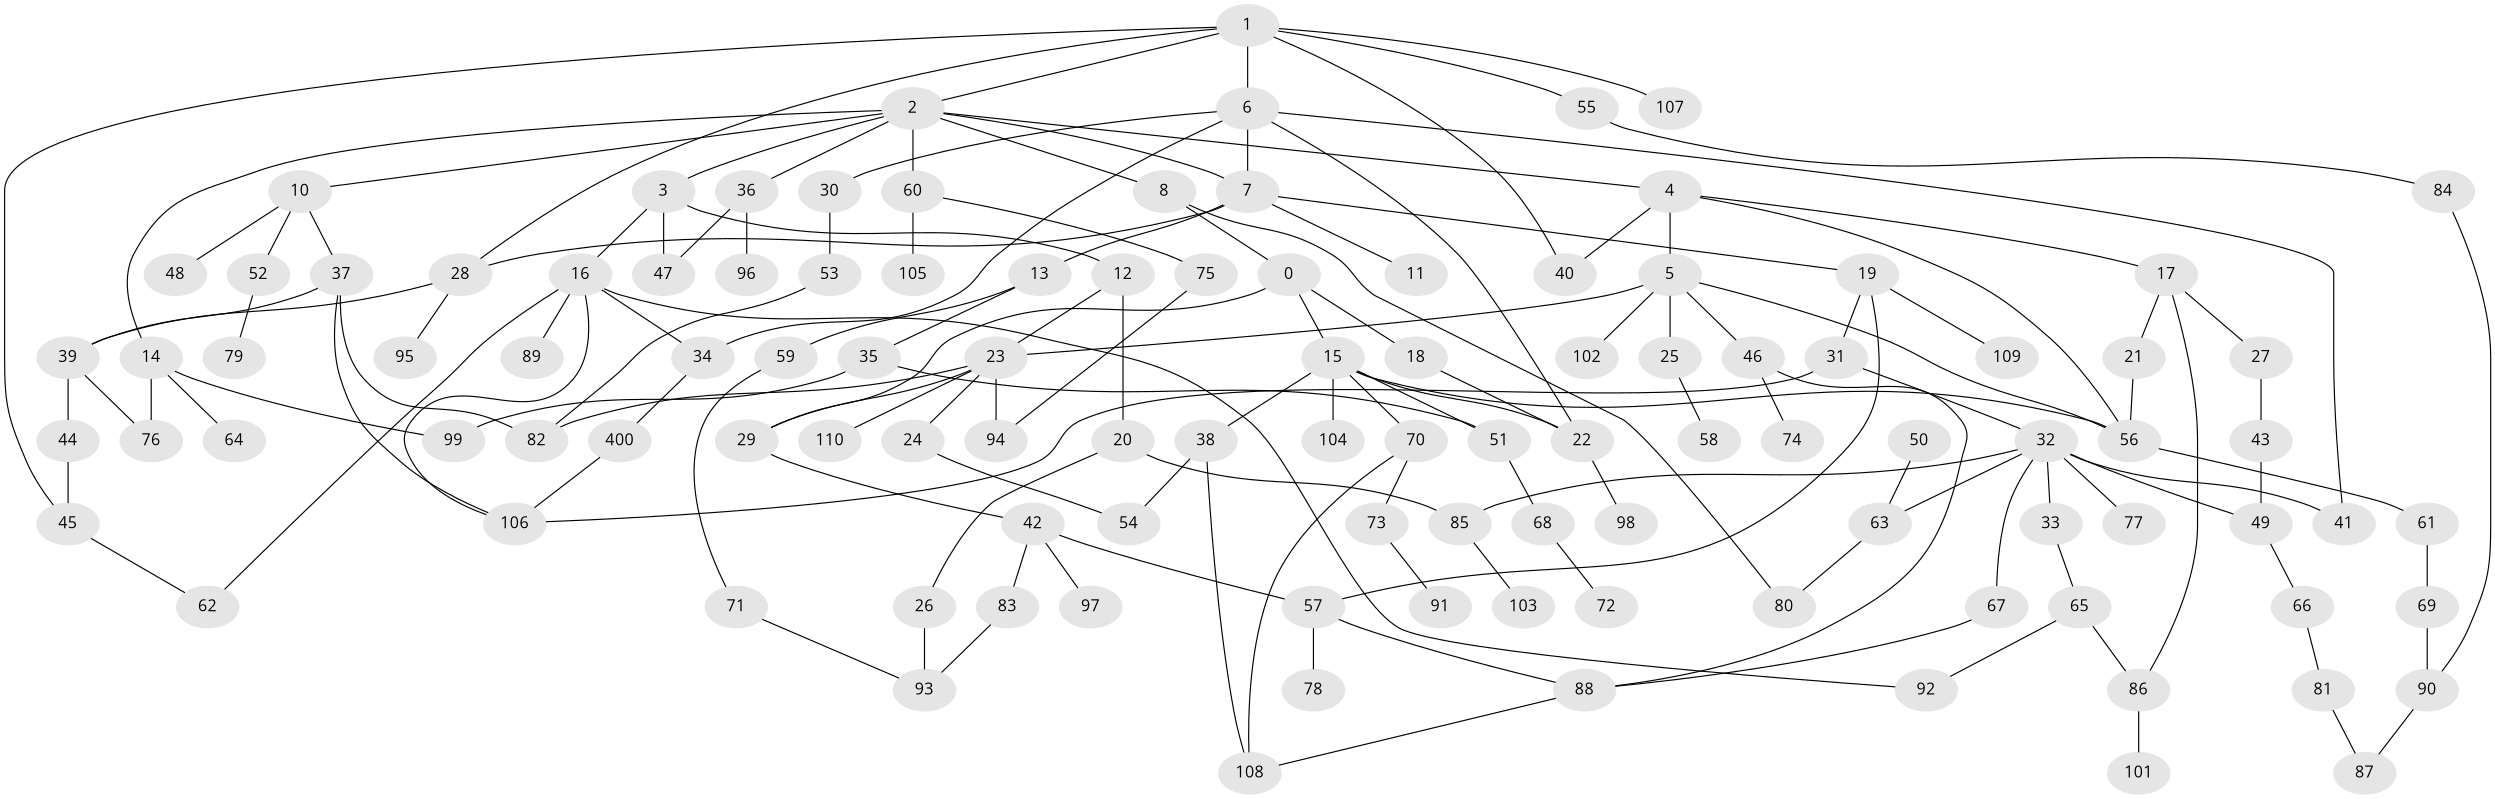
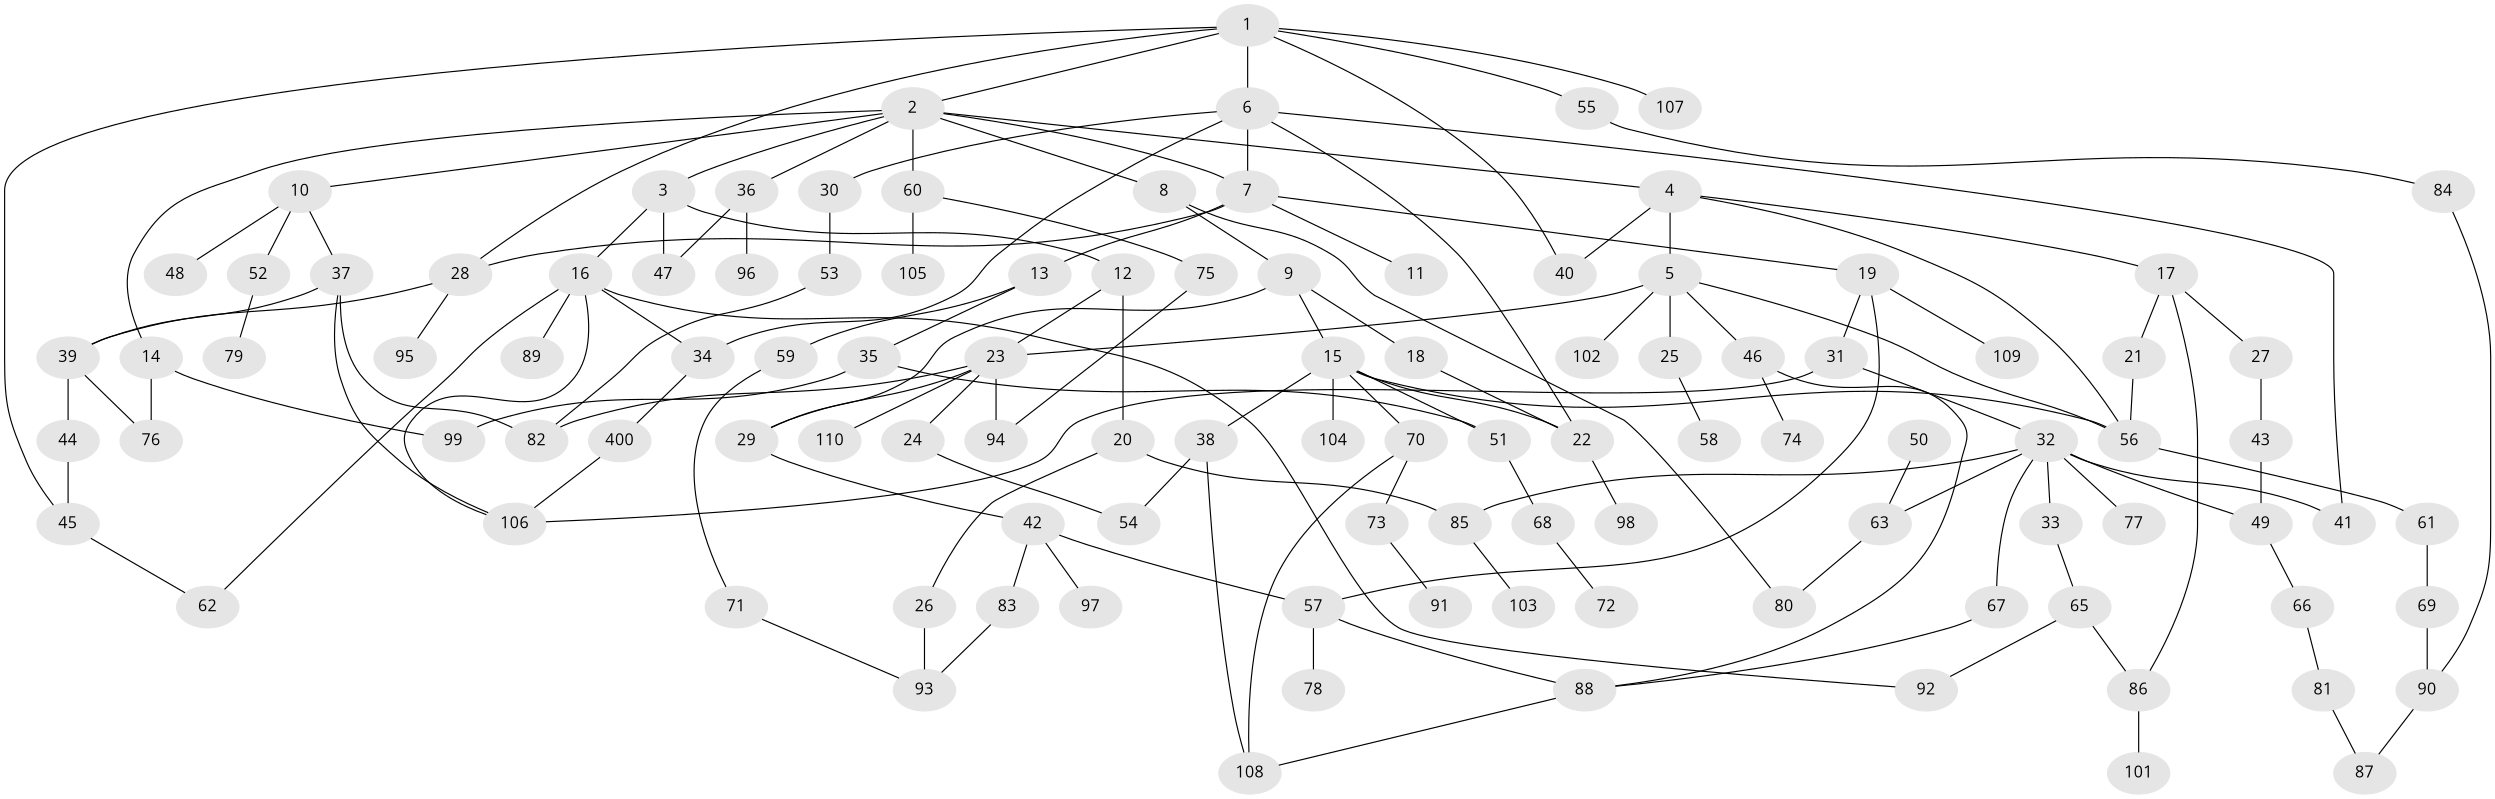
node "0": label "0" -> "9"
node "64": removed
